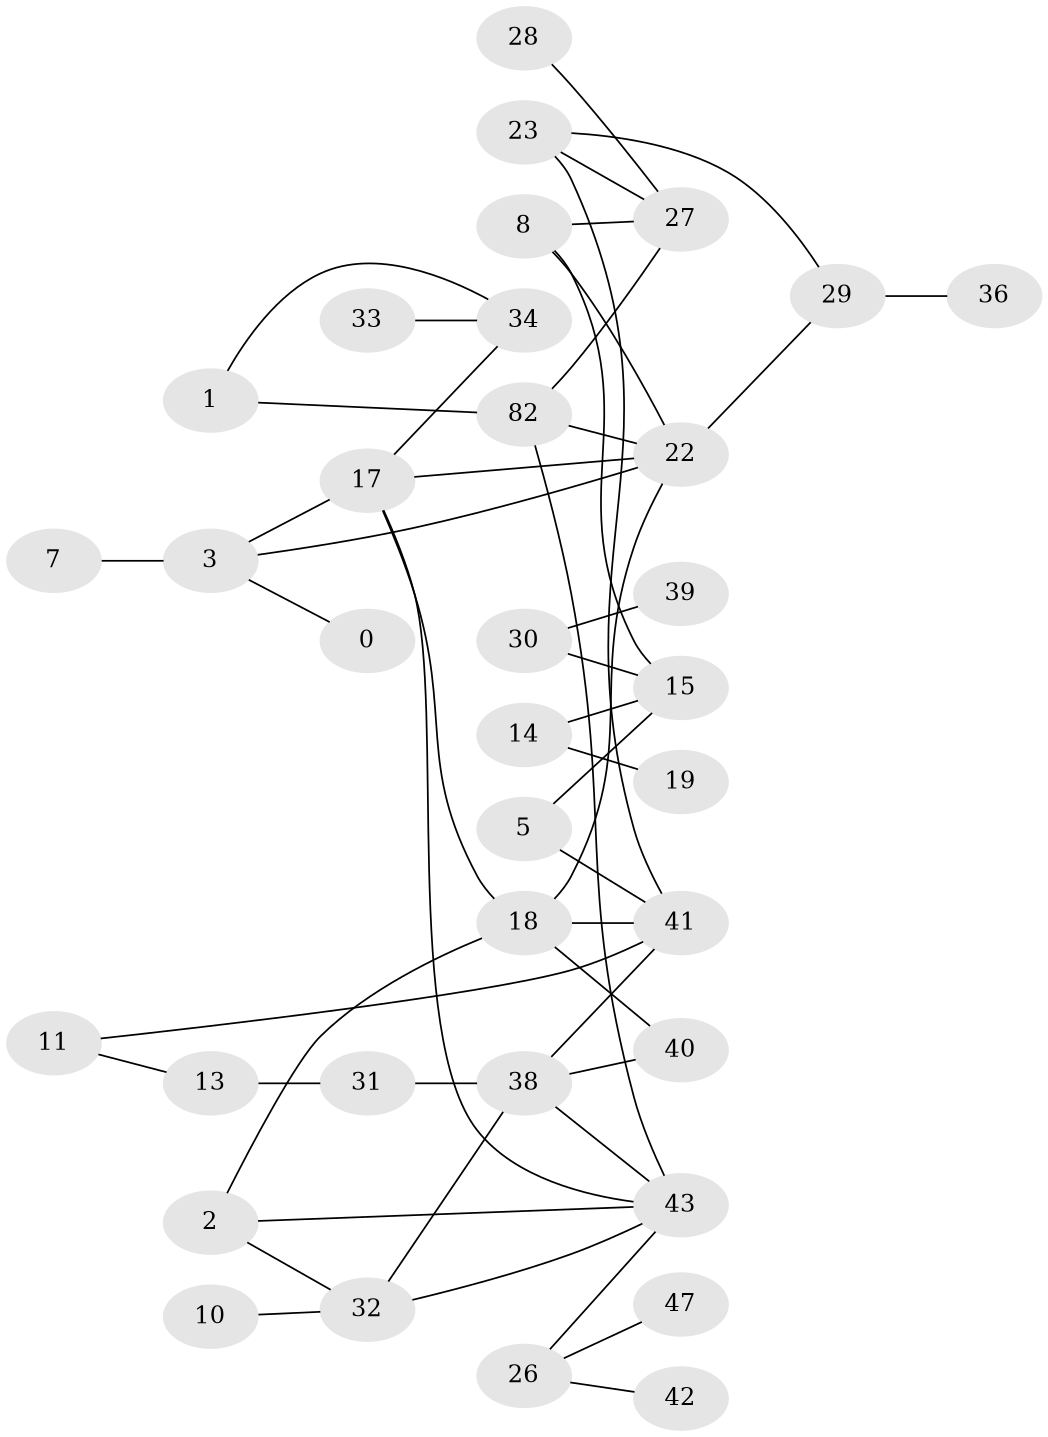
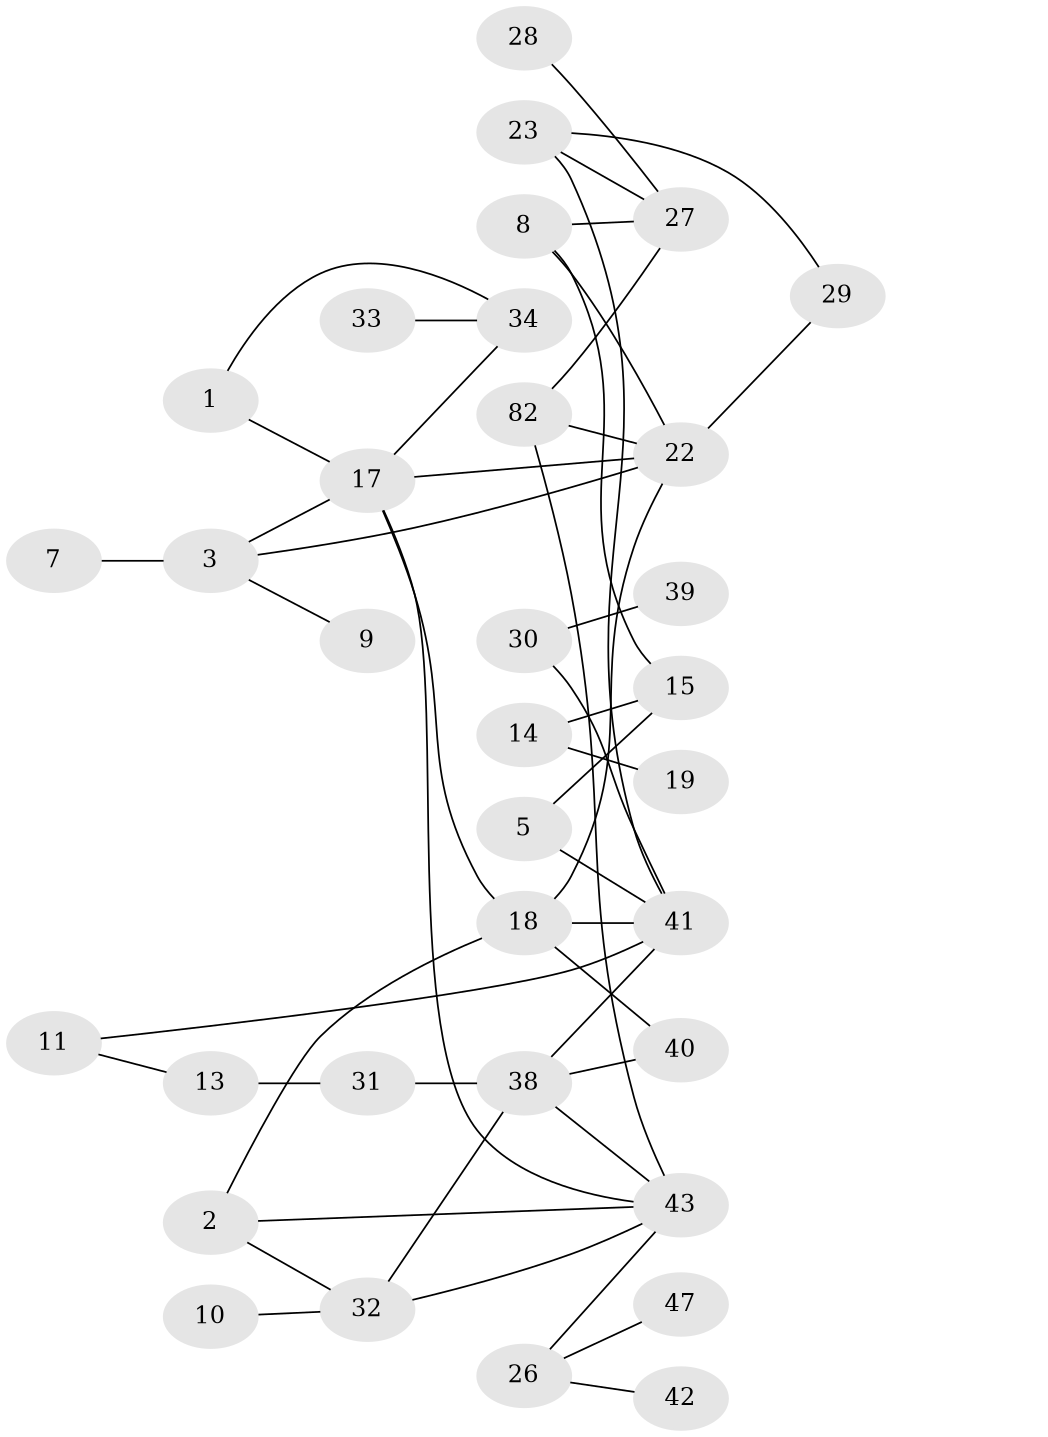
node "36": removed
edge "1" -- "82": now "1" -- "17"
node "0": label "0" -> "9"
edge "30" -- "15": now "30" -- "41"
